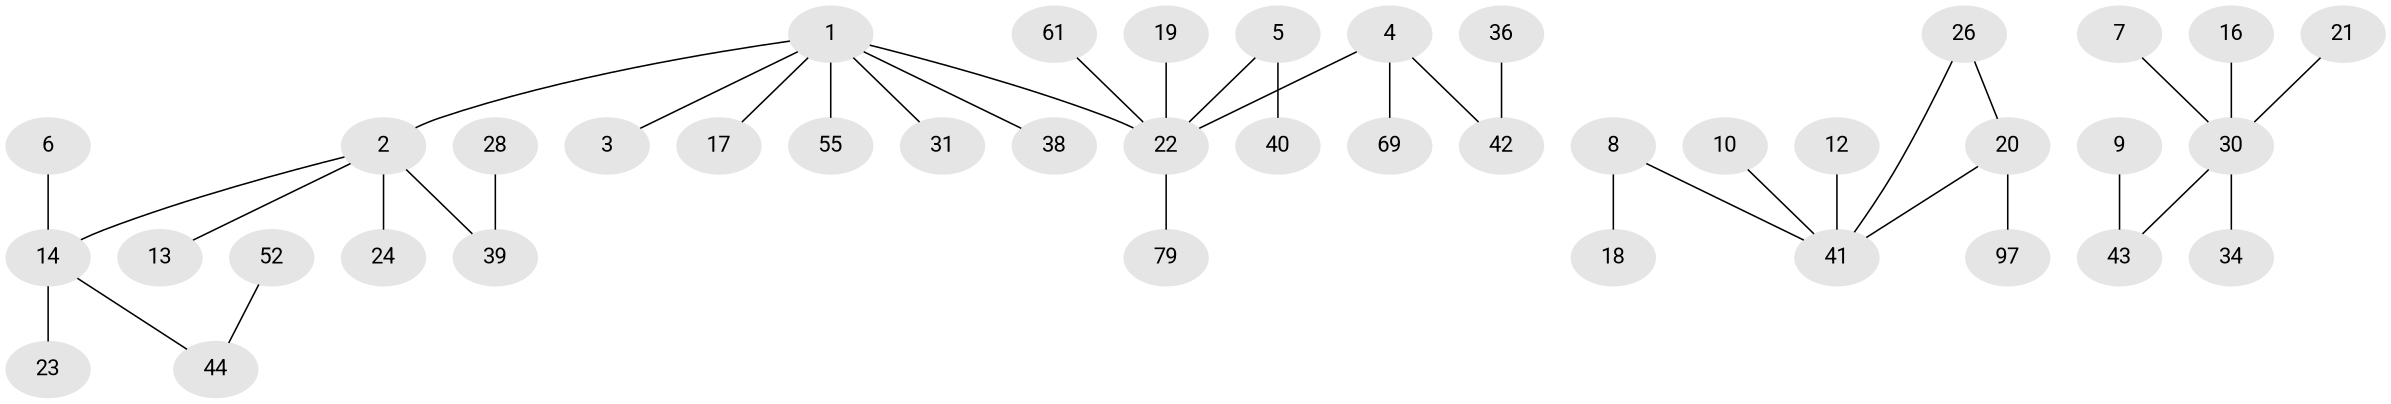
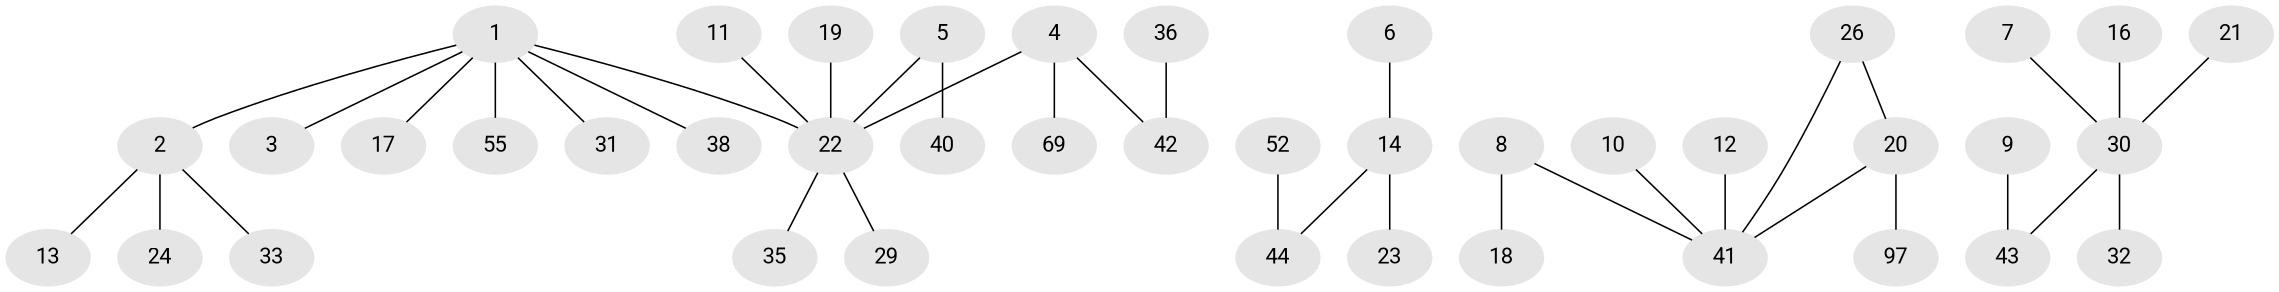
node "61": label "61" -> "11"
node "28": removed
edge "2" -- "14": removed
node "39": label "39" -> "33"
node "35": added
node "79": label "79" -> "29"
node "34": label "34" -> "32"
